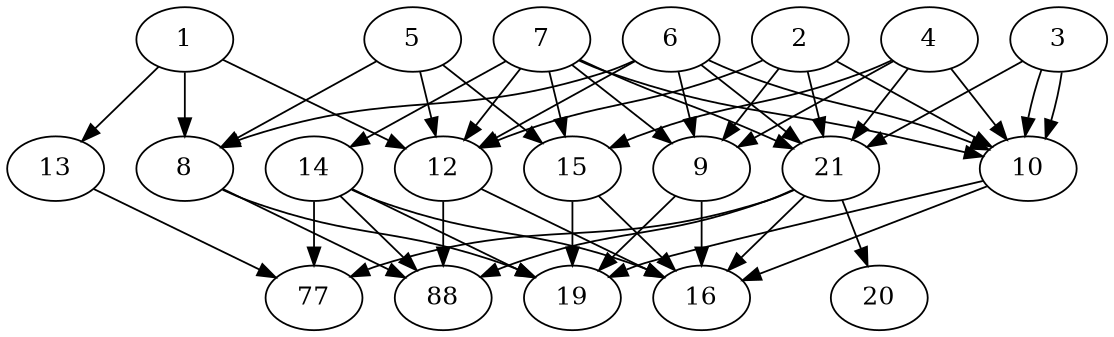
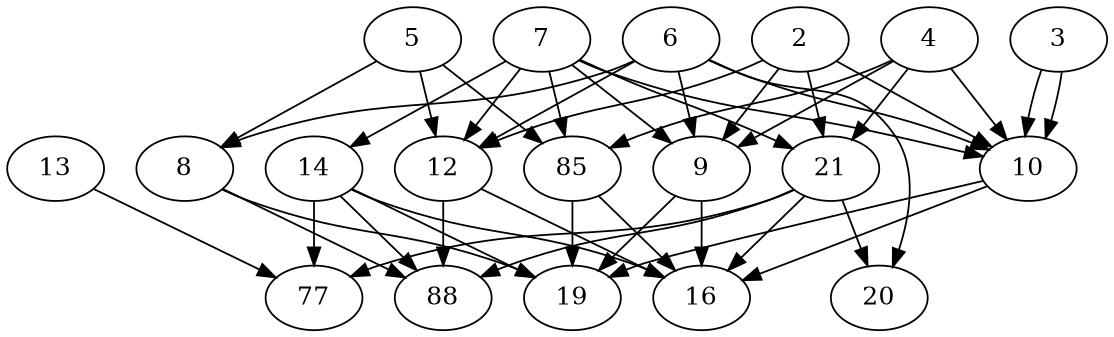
node "1": removed
edge "6" -> "21": now "6" -> "20"
edge "3" -> "21": removed
node "15": label "15" -> "85"
